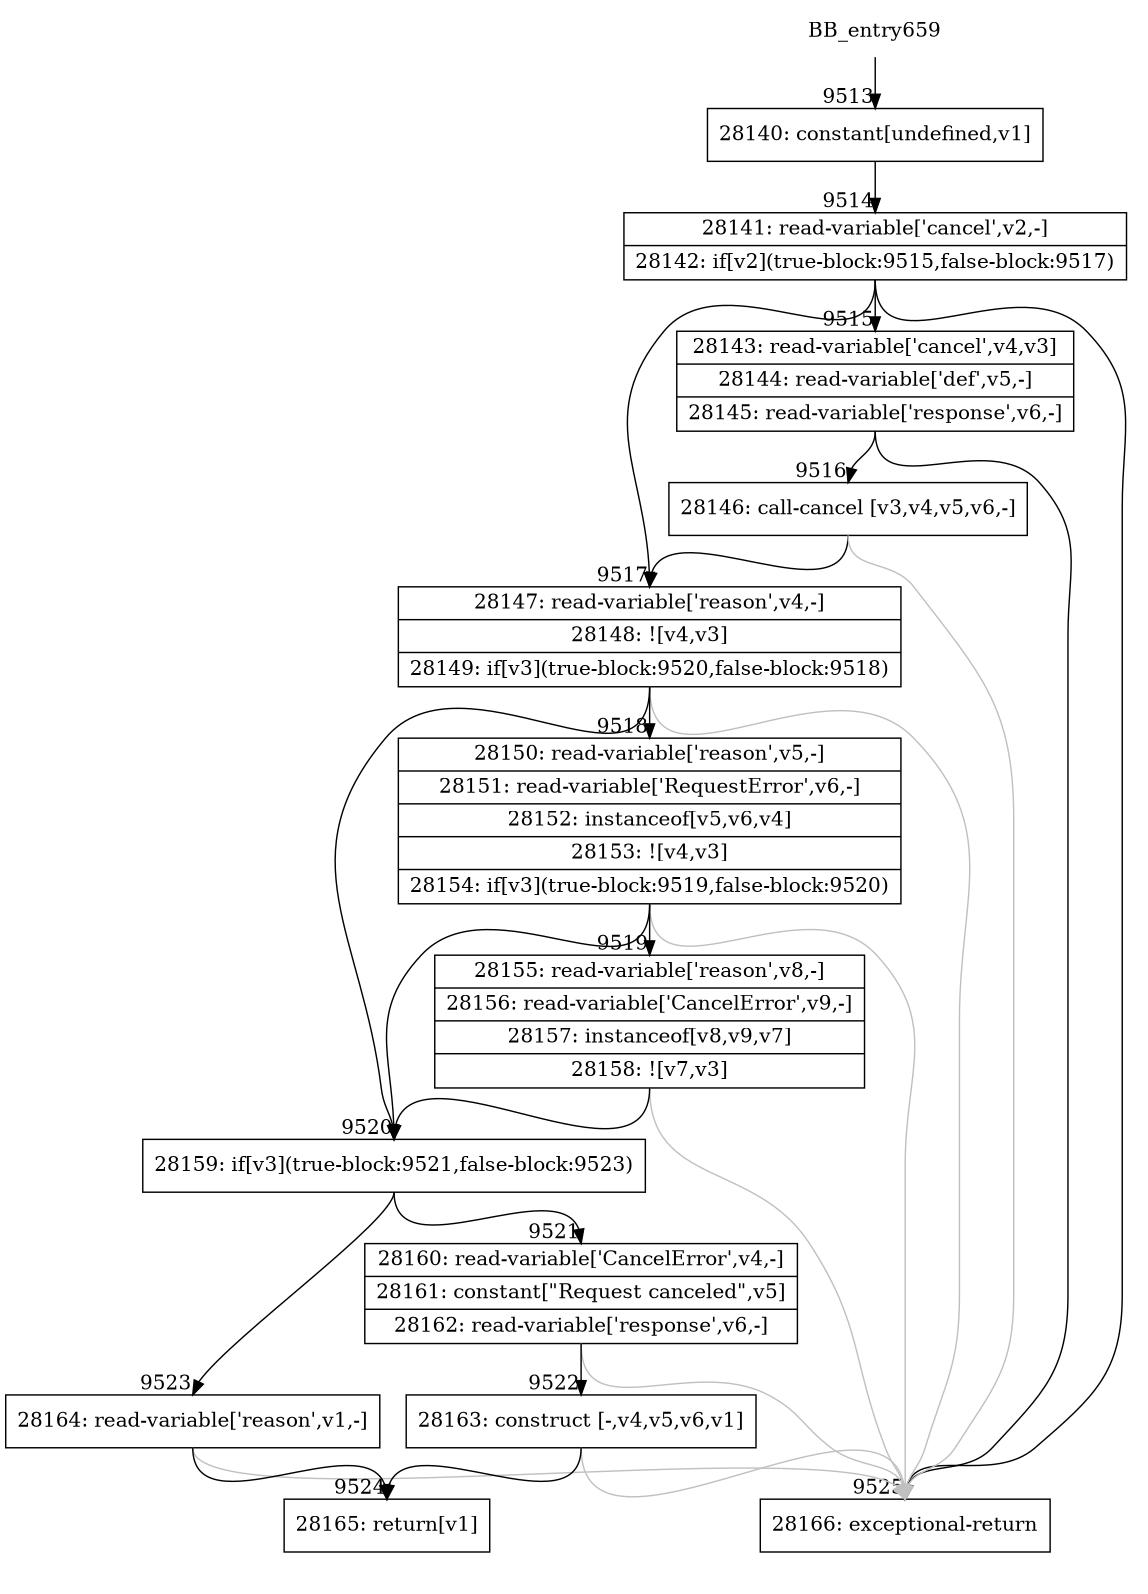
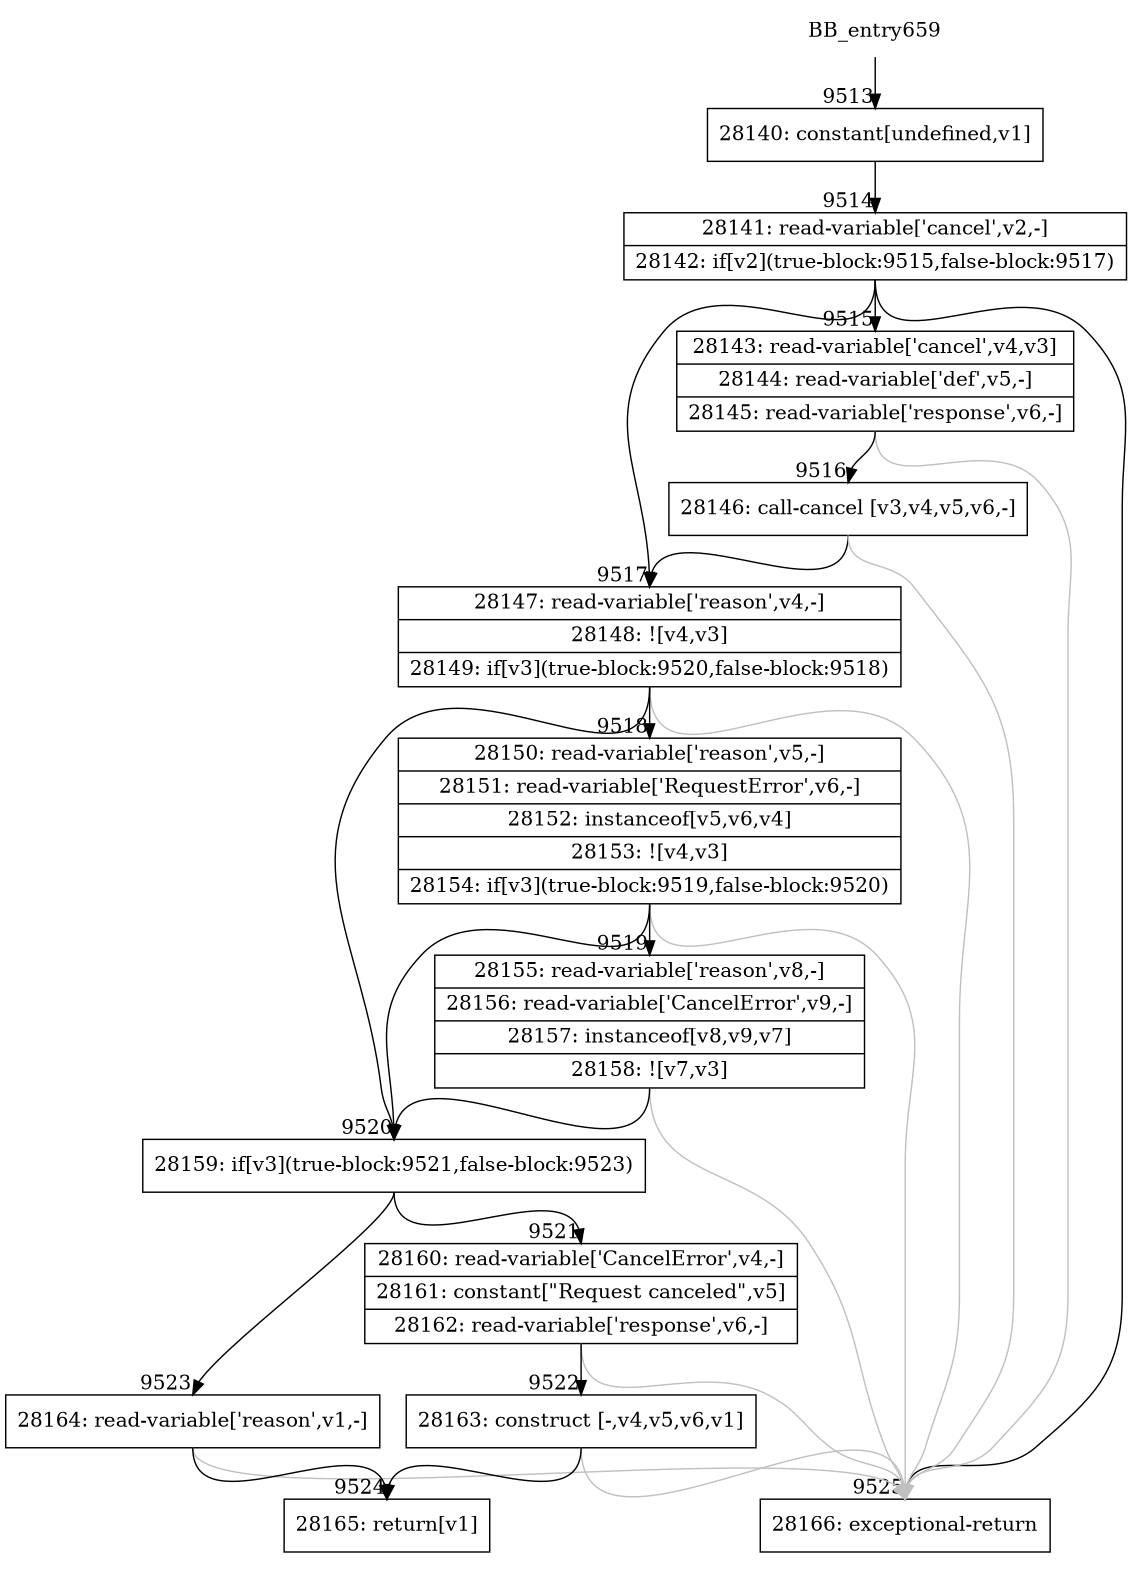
edge "28143: read-variable['cancel',v4,v3]" -> "28166: exceptional-return": color black -> gray
